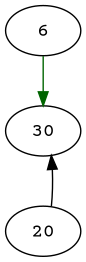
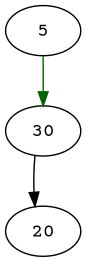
node "6": label "6" -> "5"
edge "20" -> "30": reversed
